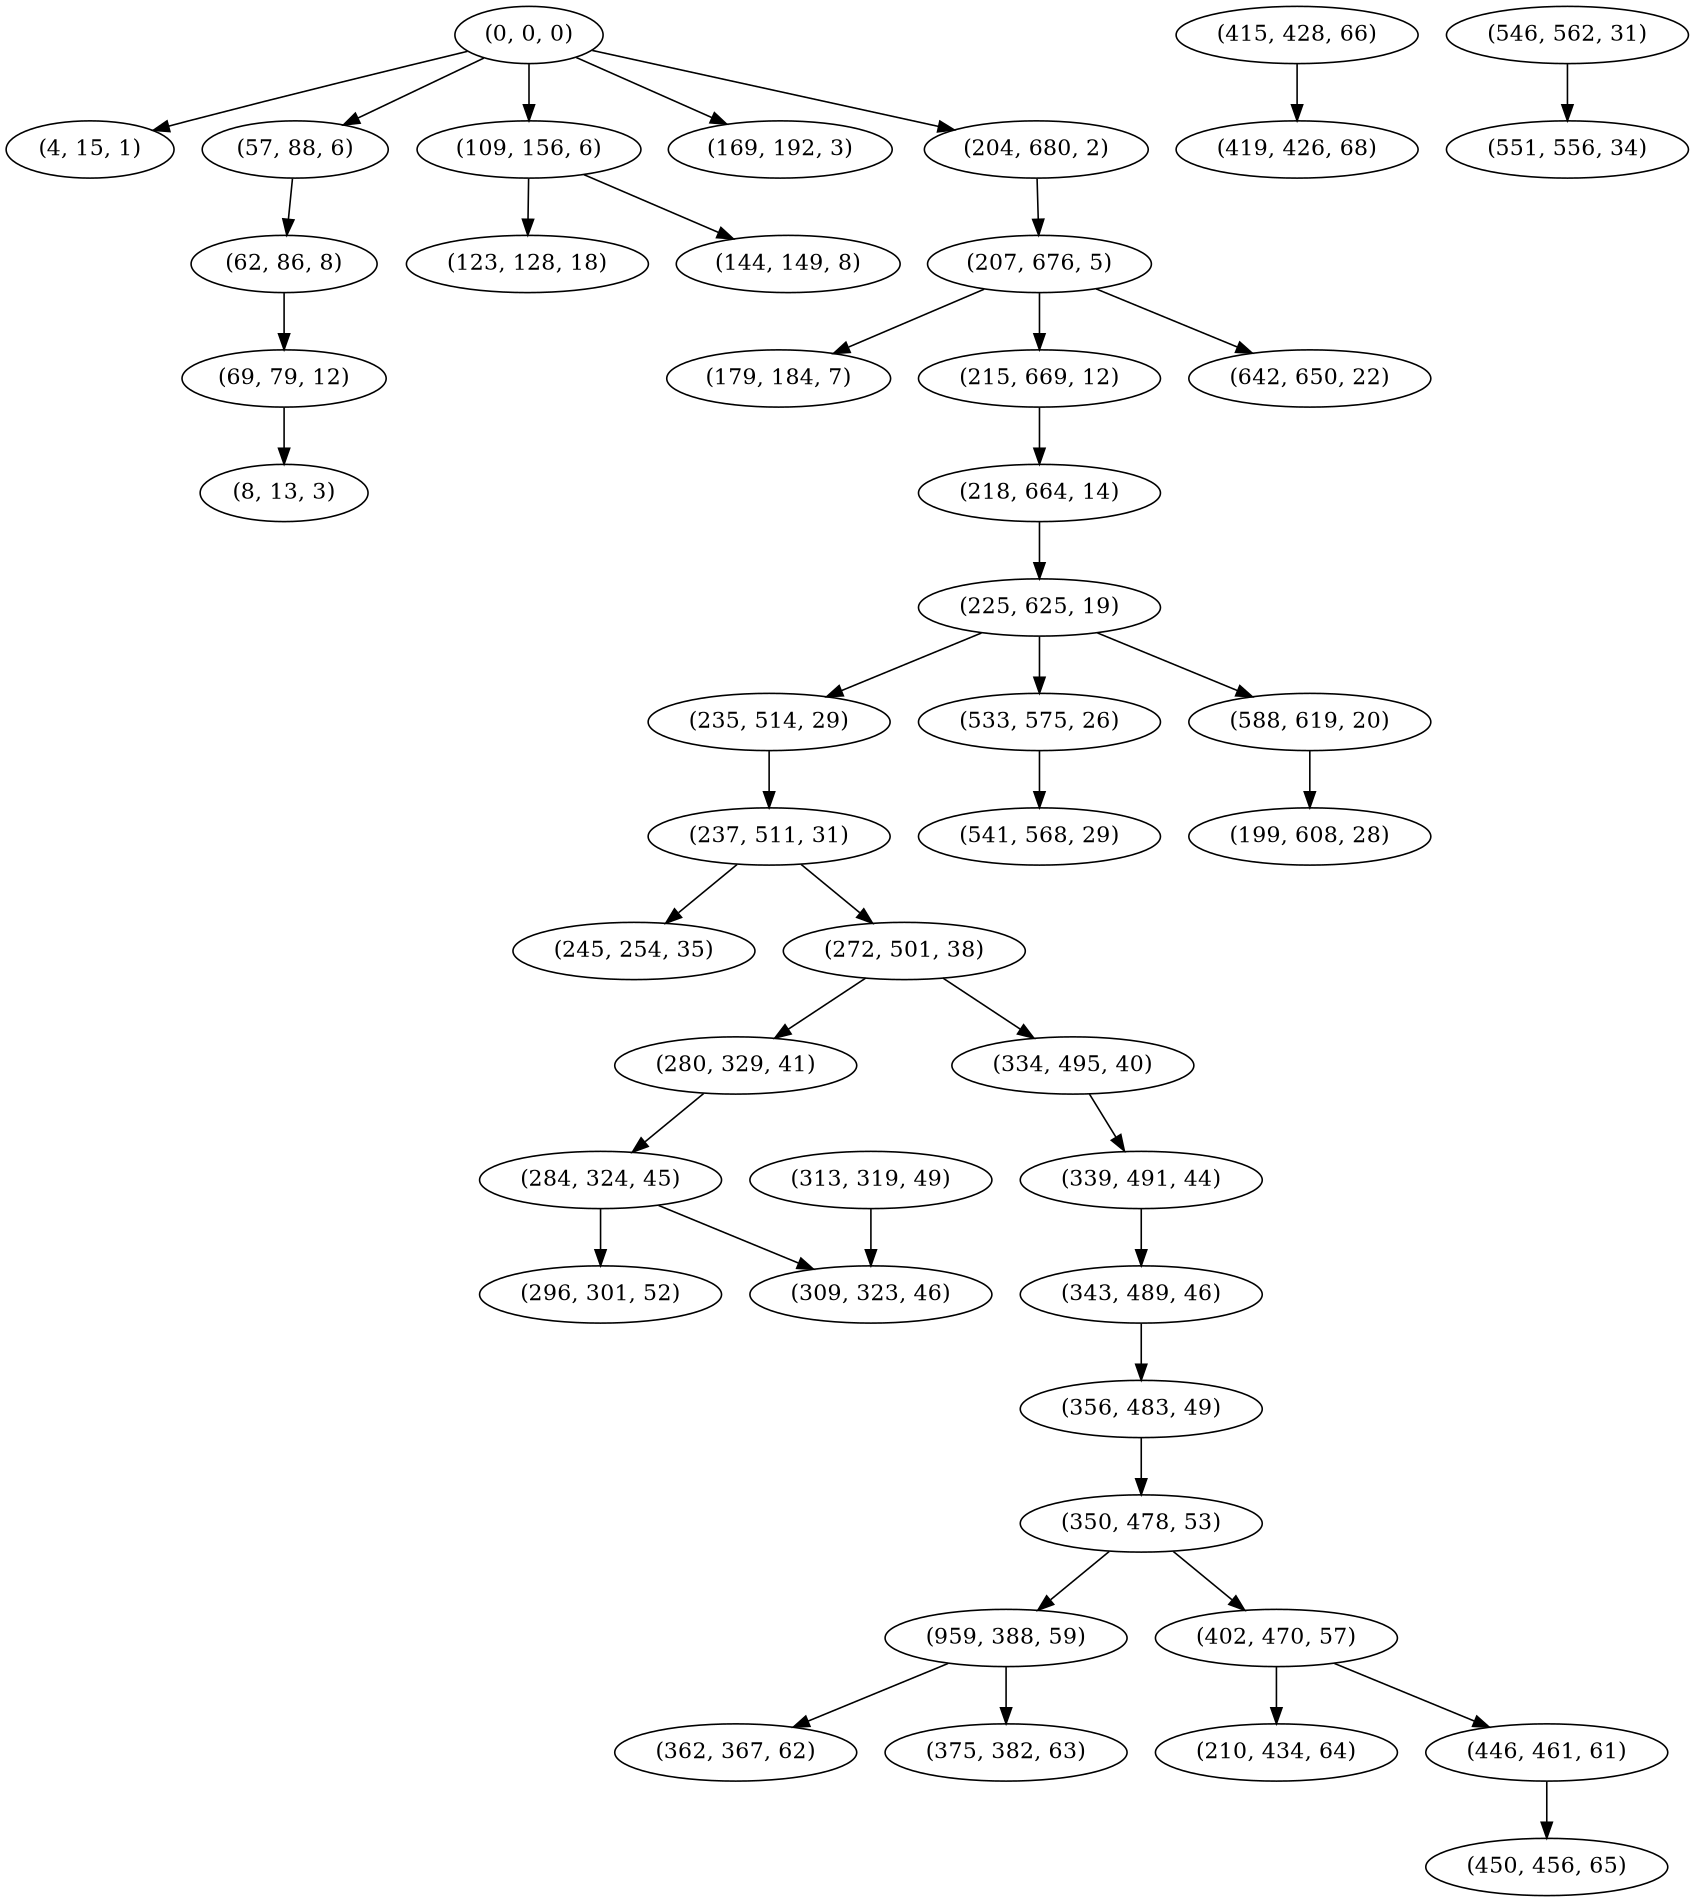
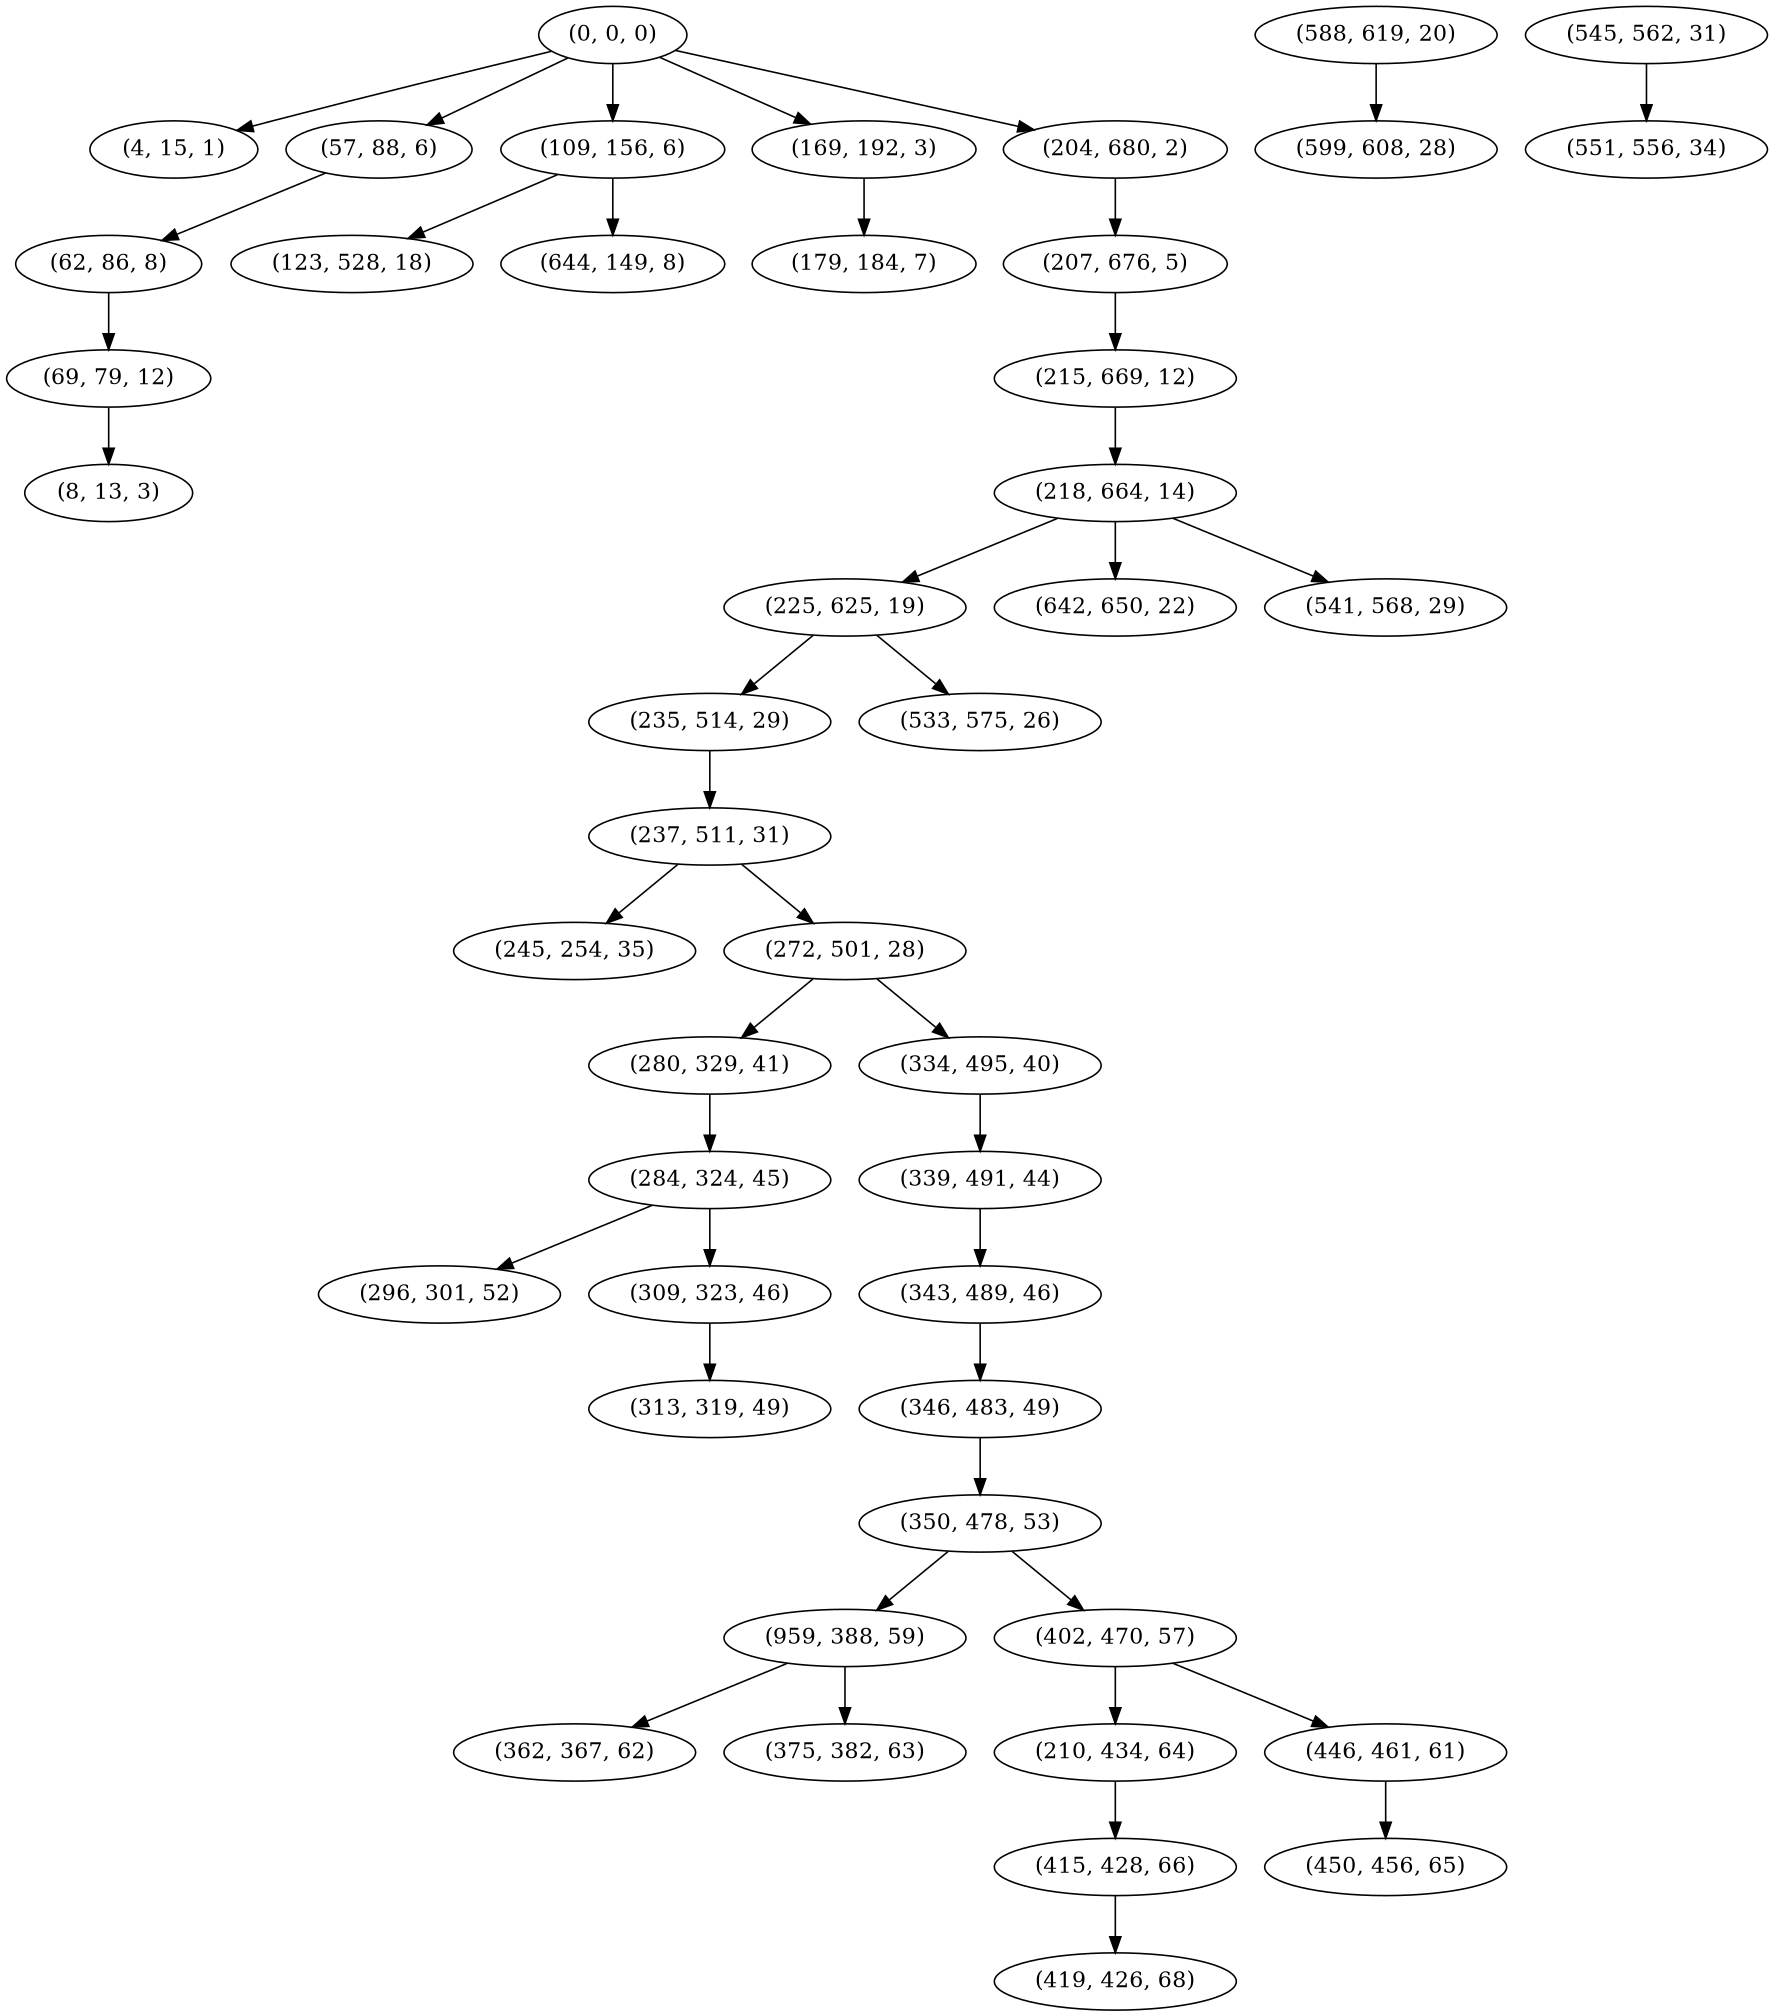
node "(546, 562, 31)": label "(546, 562, 31)" -> "(545, 562, 31)"
node "(123, 128, 18)": label "(123, 128, 18)" -> "(123, 528, 18)"
node "(144, 149, 8)": label "(144, 149, 8)" -> "(644, 149, 8)"
edge "(207, 676, 5)" -> "(179, 184, 7)": now "(169, 192, 3)" -> "(179, 184, 7)"
edge "(207, 676, 5)" -> "(642, 650, 22)": now "(218, 664, 14)" -> "(642, 650, 22)"
edge "(225, 625, 19)" -> "(588, 619, 20)": removed
edge "(533, 575, 26)" -> "(541, 568, 29)": now "(218, 664, 14)" -> "(541, 568, 29)"
node "(199, 608, 28)": label "(199, 608, 28)" -> "(599, 608, 28)"
node "(272, 501, 38)": label "(272, 501, 38)" -> "(272, 501, 28)"
edge "(313, 319, 49)" -> "(309, 323, 46)": reversed
node "(356, 483, 49)": label "(356, 483, 49)" -> "(346, 483, 49)"
edge "(210, 434, 64)" -> "(415, 428, 66)": added
